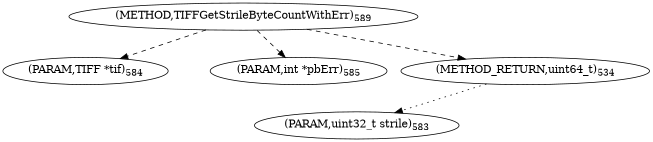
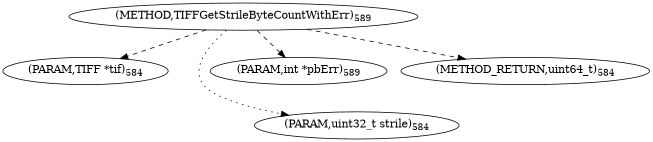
node "(PARAM,int *pbErr)": text "585" -> "589"
node "(METHOD_RETURN,uint64_t)": text "534" -> "584"
edge "(METHOD_RETURN,uint64_t)" -> "(PARAM,uint32_t strile)": now "(METHOD,TIFFGetStrileByteCountWithErr)" -> "(PARAM,uint32_t strile)"
node "(PARAM,uint32_t strile)": text "583" -> "584"
